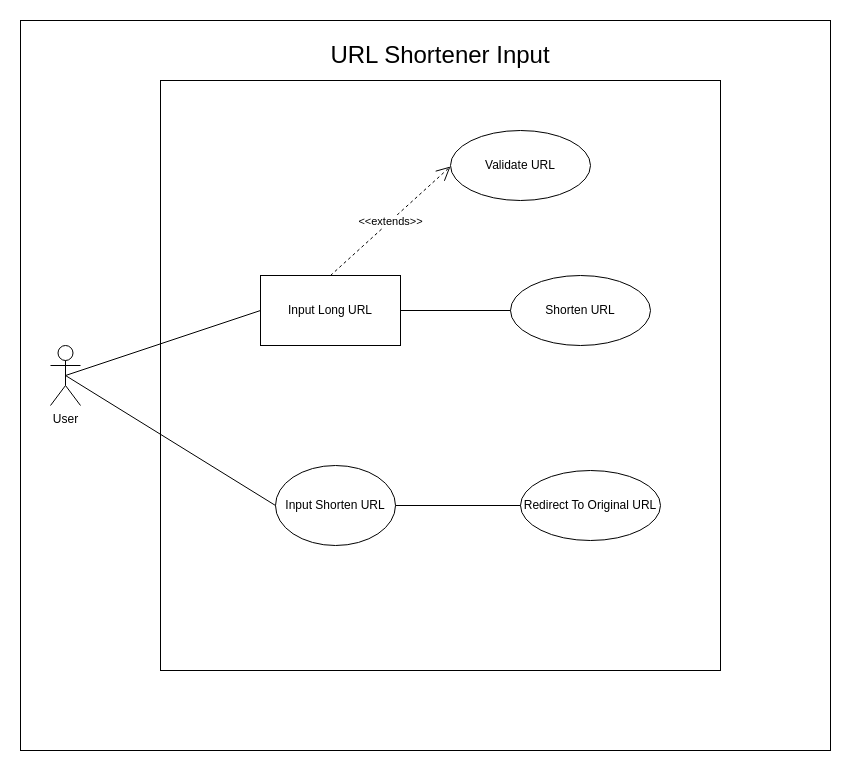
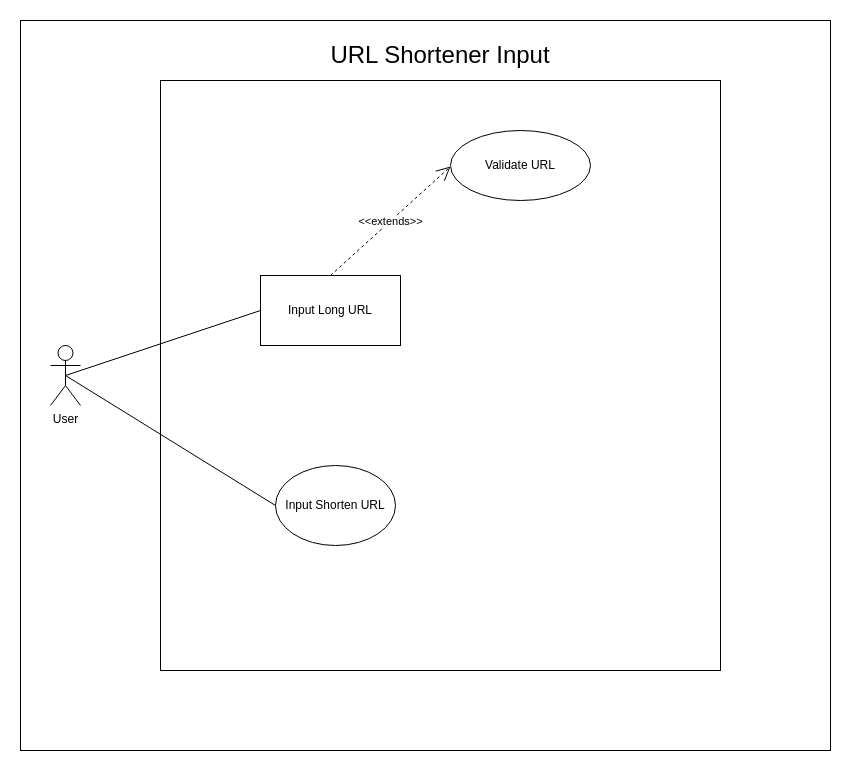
edge "Input Long URL" -- "Shorten URL": removed
node "Shorten URL": removed
edge "Input Shorten URL" -- "Redirect To Original URL": removed
node "Redirect To Original URL": removed
